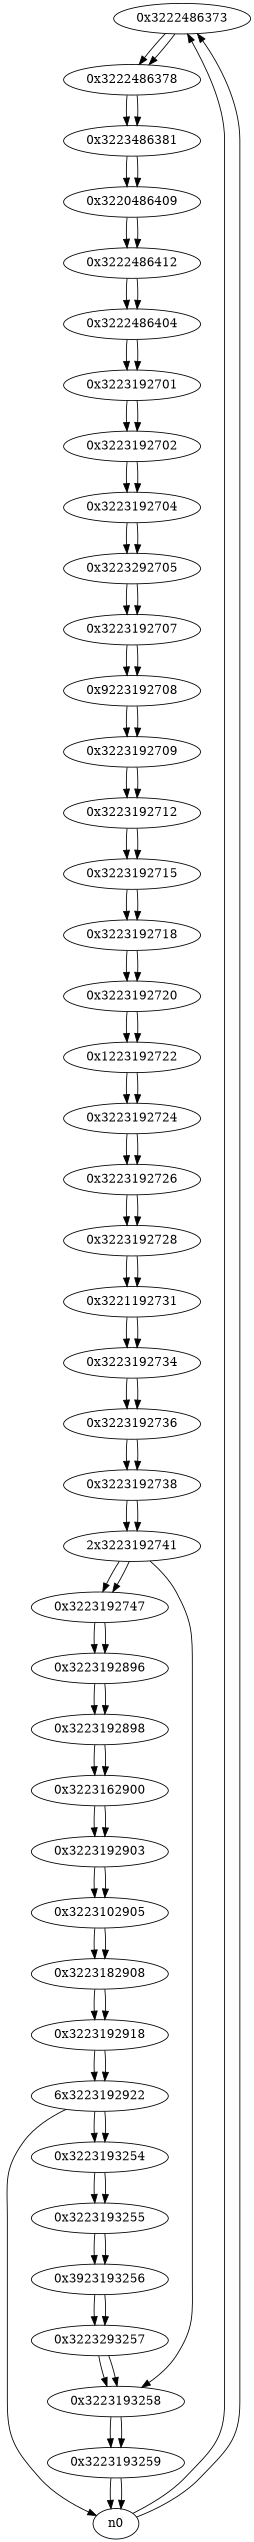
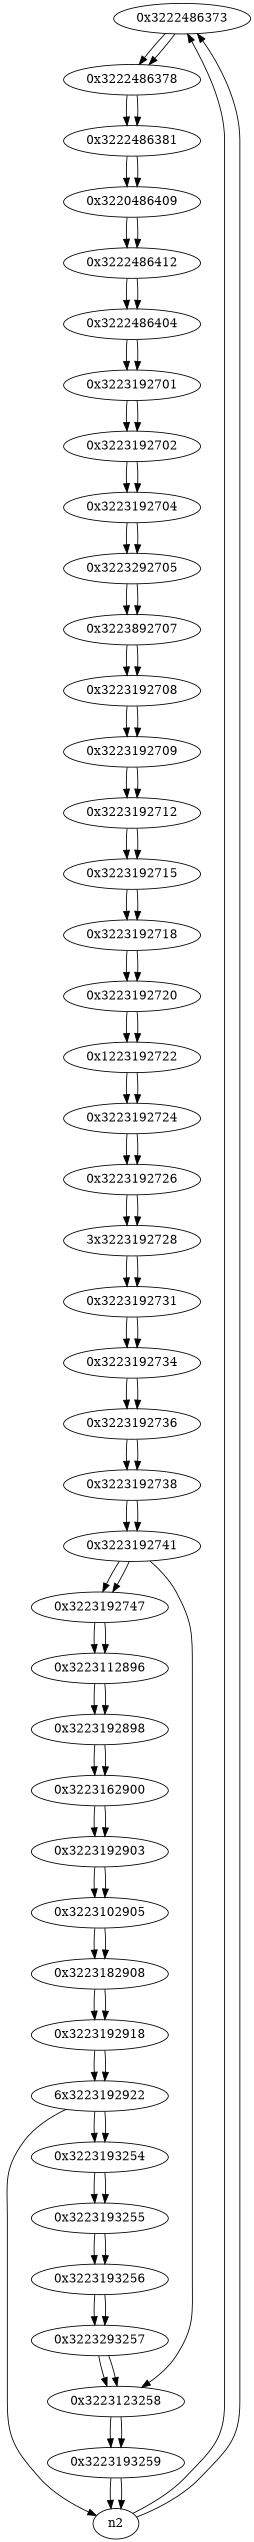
node "0x3223486381": label "0x3223486381" -> "0x3222486381"
node "0x3223192707": label "0x3223192707" -> "0x3223892707"
node "0x9223192708": label "0x9223192708" -> "0x3223192708"
node "0x3223192728": label "0x3223192728" -> "3x3223192728"
node "0x3221192731": label "0x3221192731" -> "0x3223192731"
node "2x3223192741": label "2x3223192741" -> "0x3223192741"
node "0x3223192896": label "0x3223192896" -> "0x3223112896"
node "0x3923193256": label "0x3923193256" -> "0x3223193256"
node "0x3223193258": label "0x3223193258" -> "0x3223123258"
node "n0": label "n0" -> "n2"
